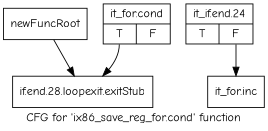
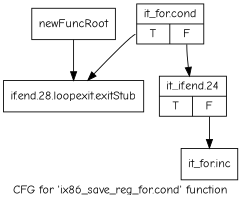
edge "it_for.cond" -> "it_if.end.24": added
